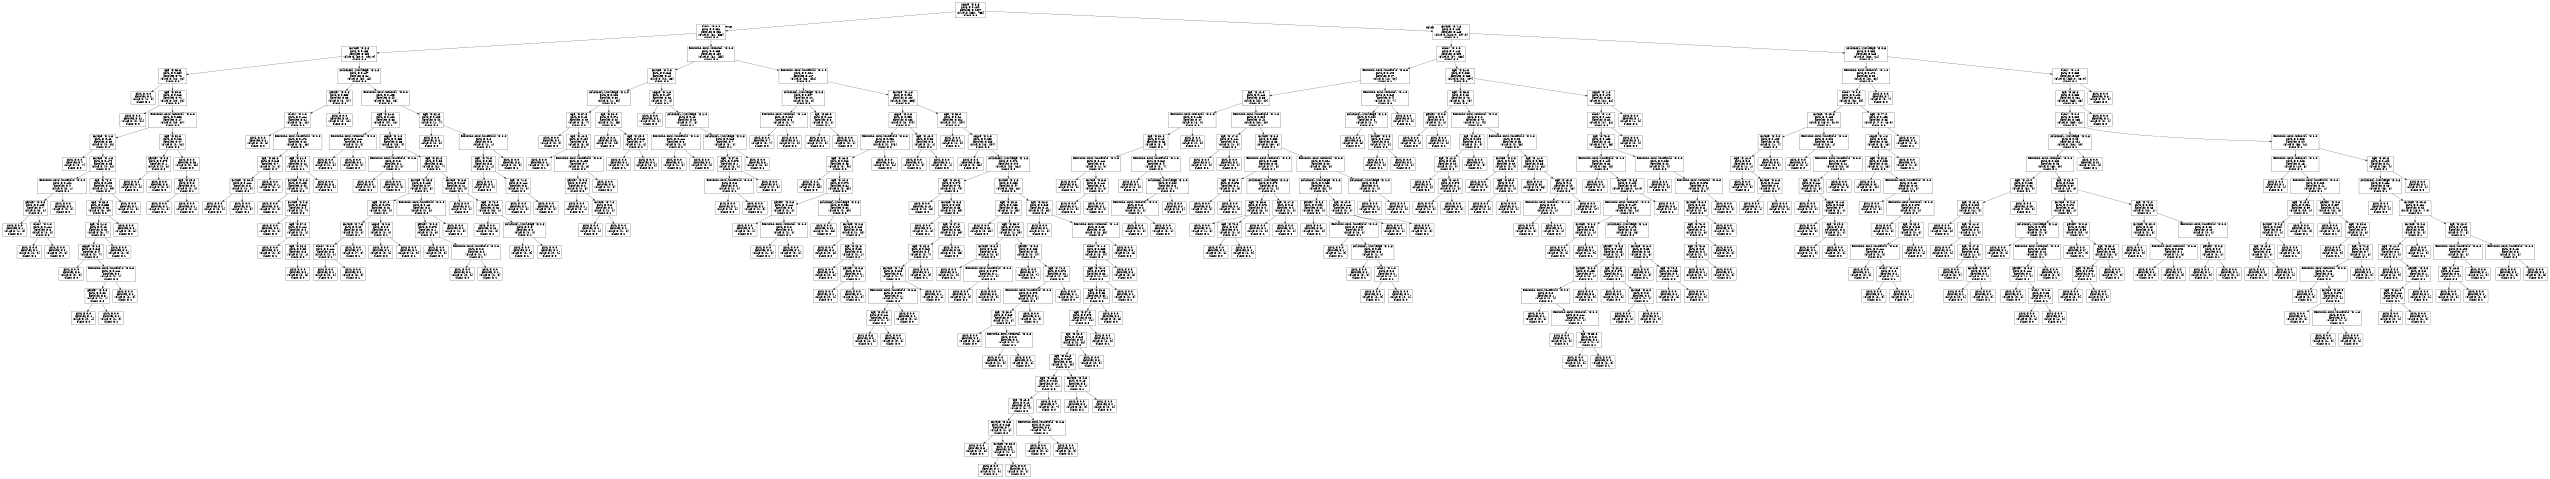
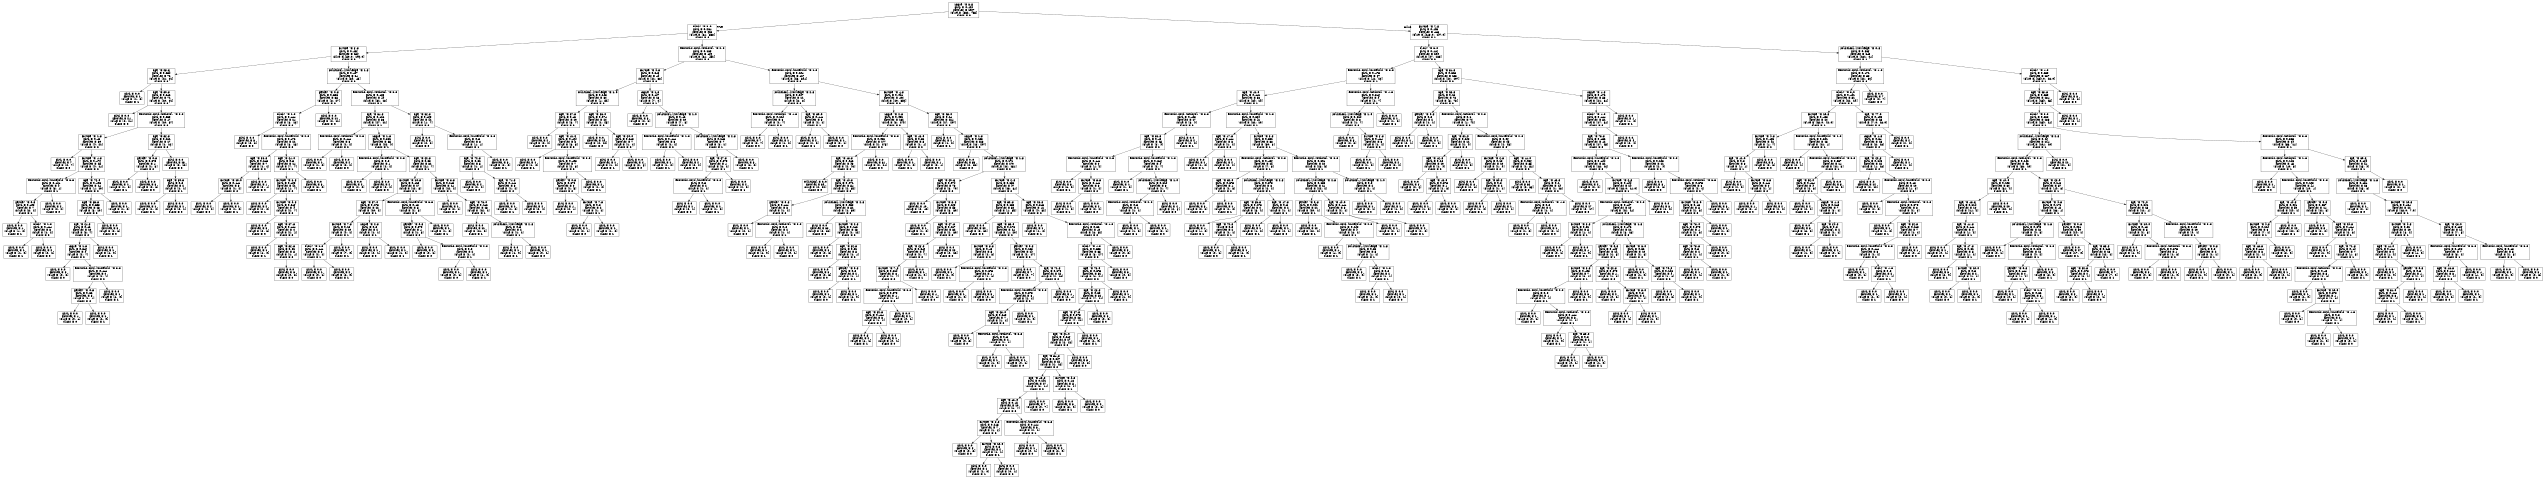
node "gini = 0.0 samples = 39 value = [0, 39] class = 0": label "gini = 0.0 samples = 39 value = [0, 39] class = 0" -> "political = 0.0 samples = 39 value = [0, 39] class = 0"
node "age <= 72.5 gini = 0.5 samples = 2 value = [1, 1] class = 1": label "age <= 72.5 gini = 0.5 samples = 2 value = [1, 1] class = 1" -> "age <= 72.5 value = 0.5 samples = 2 value = [1, 1] class = 1"
node "gini = 0.0 samples = 10 value = [10, 0] class = 1": removed
